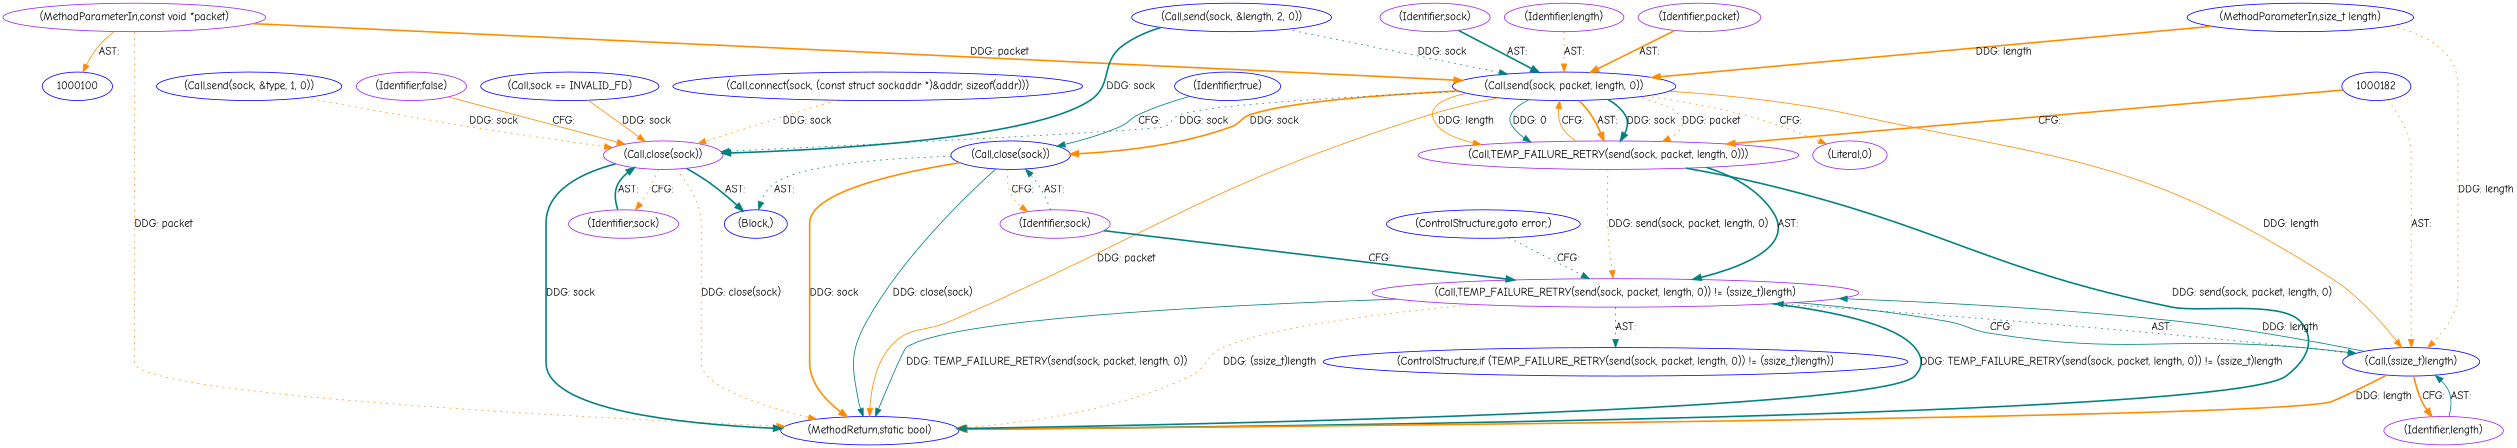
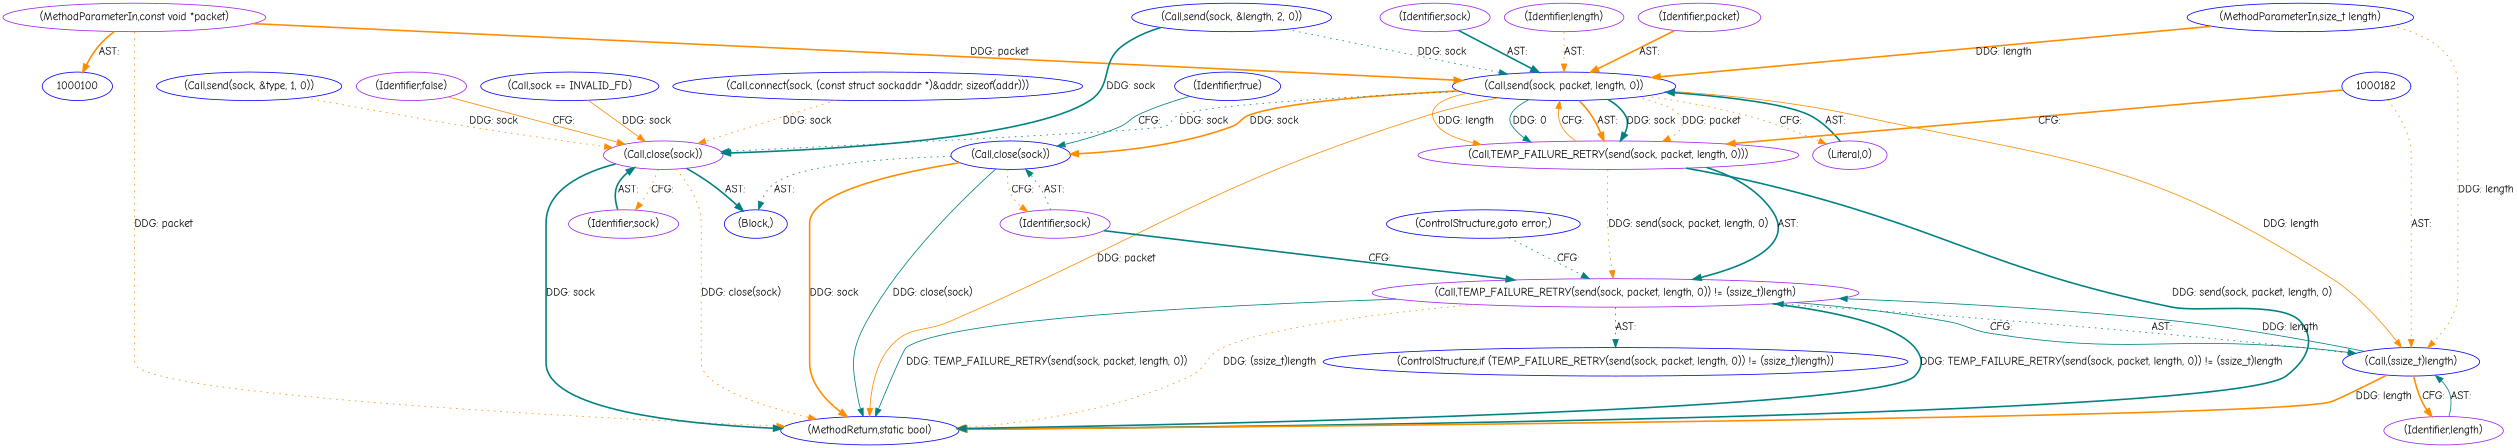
edge "(MethodParameterIn,const void *packet)" -> "1000100": style solid -> bold
edge "(Literal,0)" -> "(Call,send(sock, packet, length, 0))": added, label "AST:"
